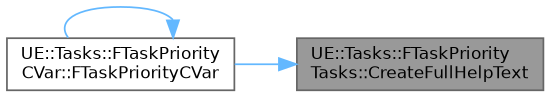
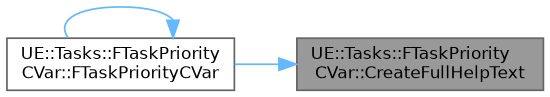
node "UE::Tasks::FTaskPriority Tasks::CreateFullHelpText": label "UE::Tasks::FTaskPriority Tasks::CreateFullHelpText" -> "UE::Tasks::FTaskPriority CVar::CreateFullHelpText"
